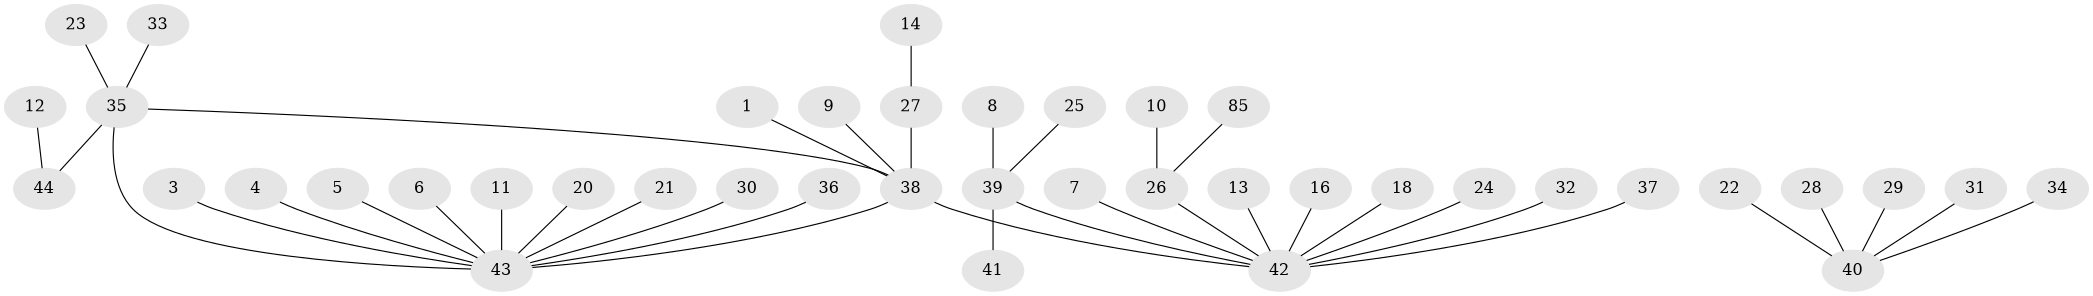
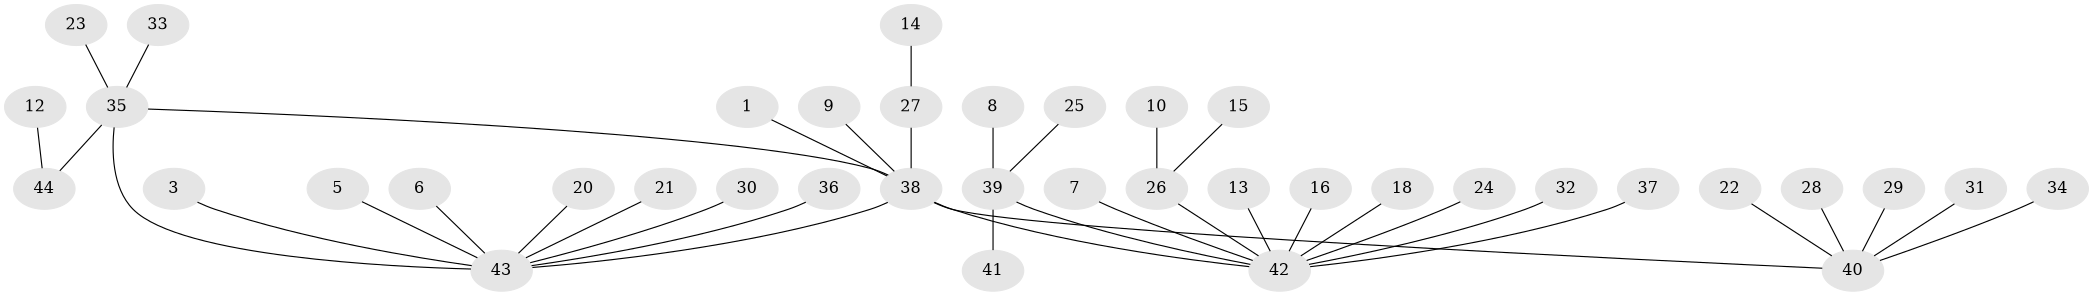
node "85": label "85" -> "15"
node "4": removed
node "11": removed
edge "38" -- "40": added
